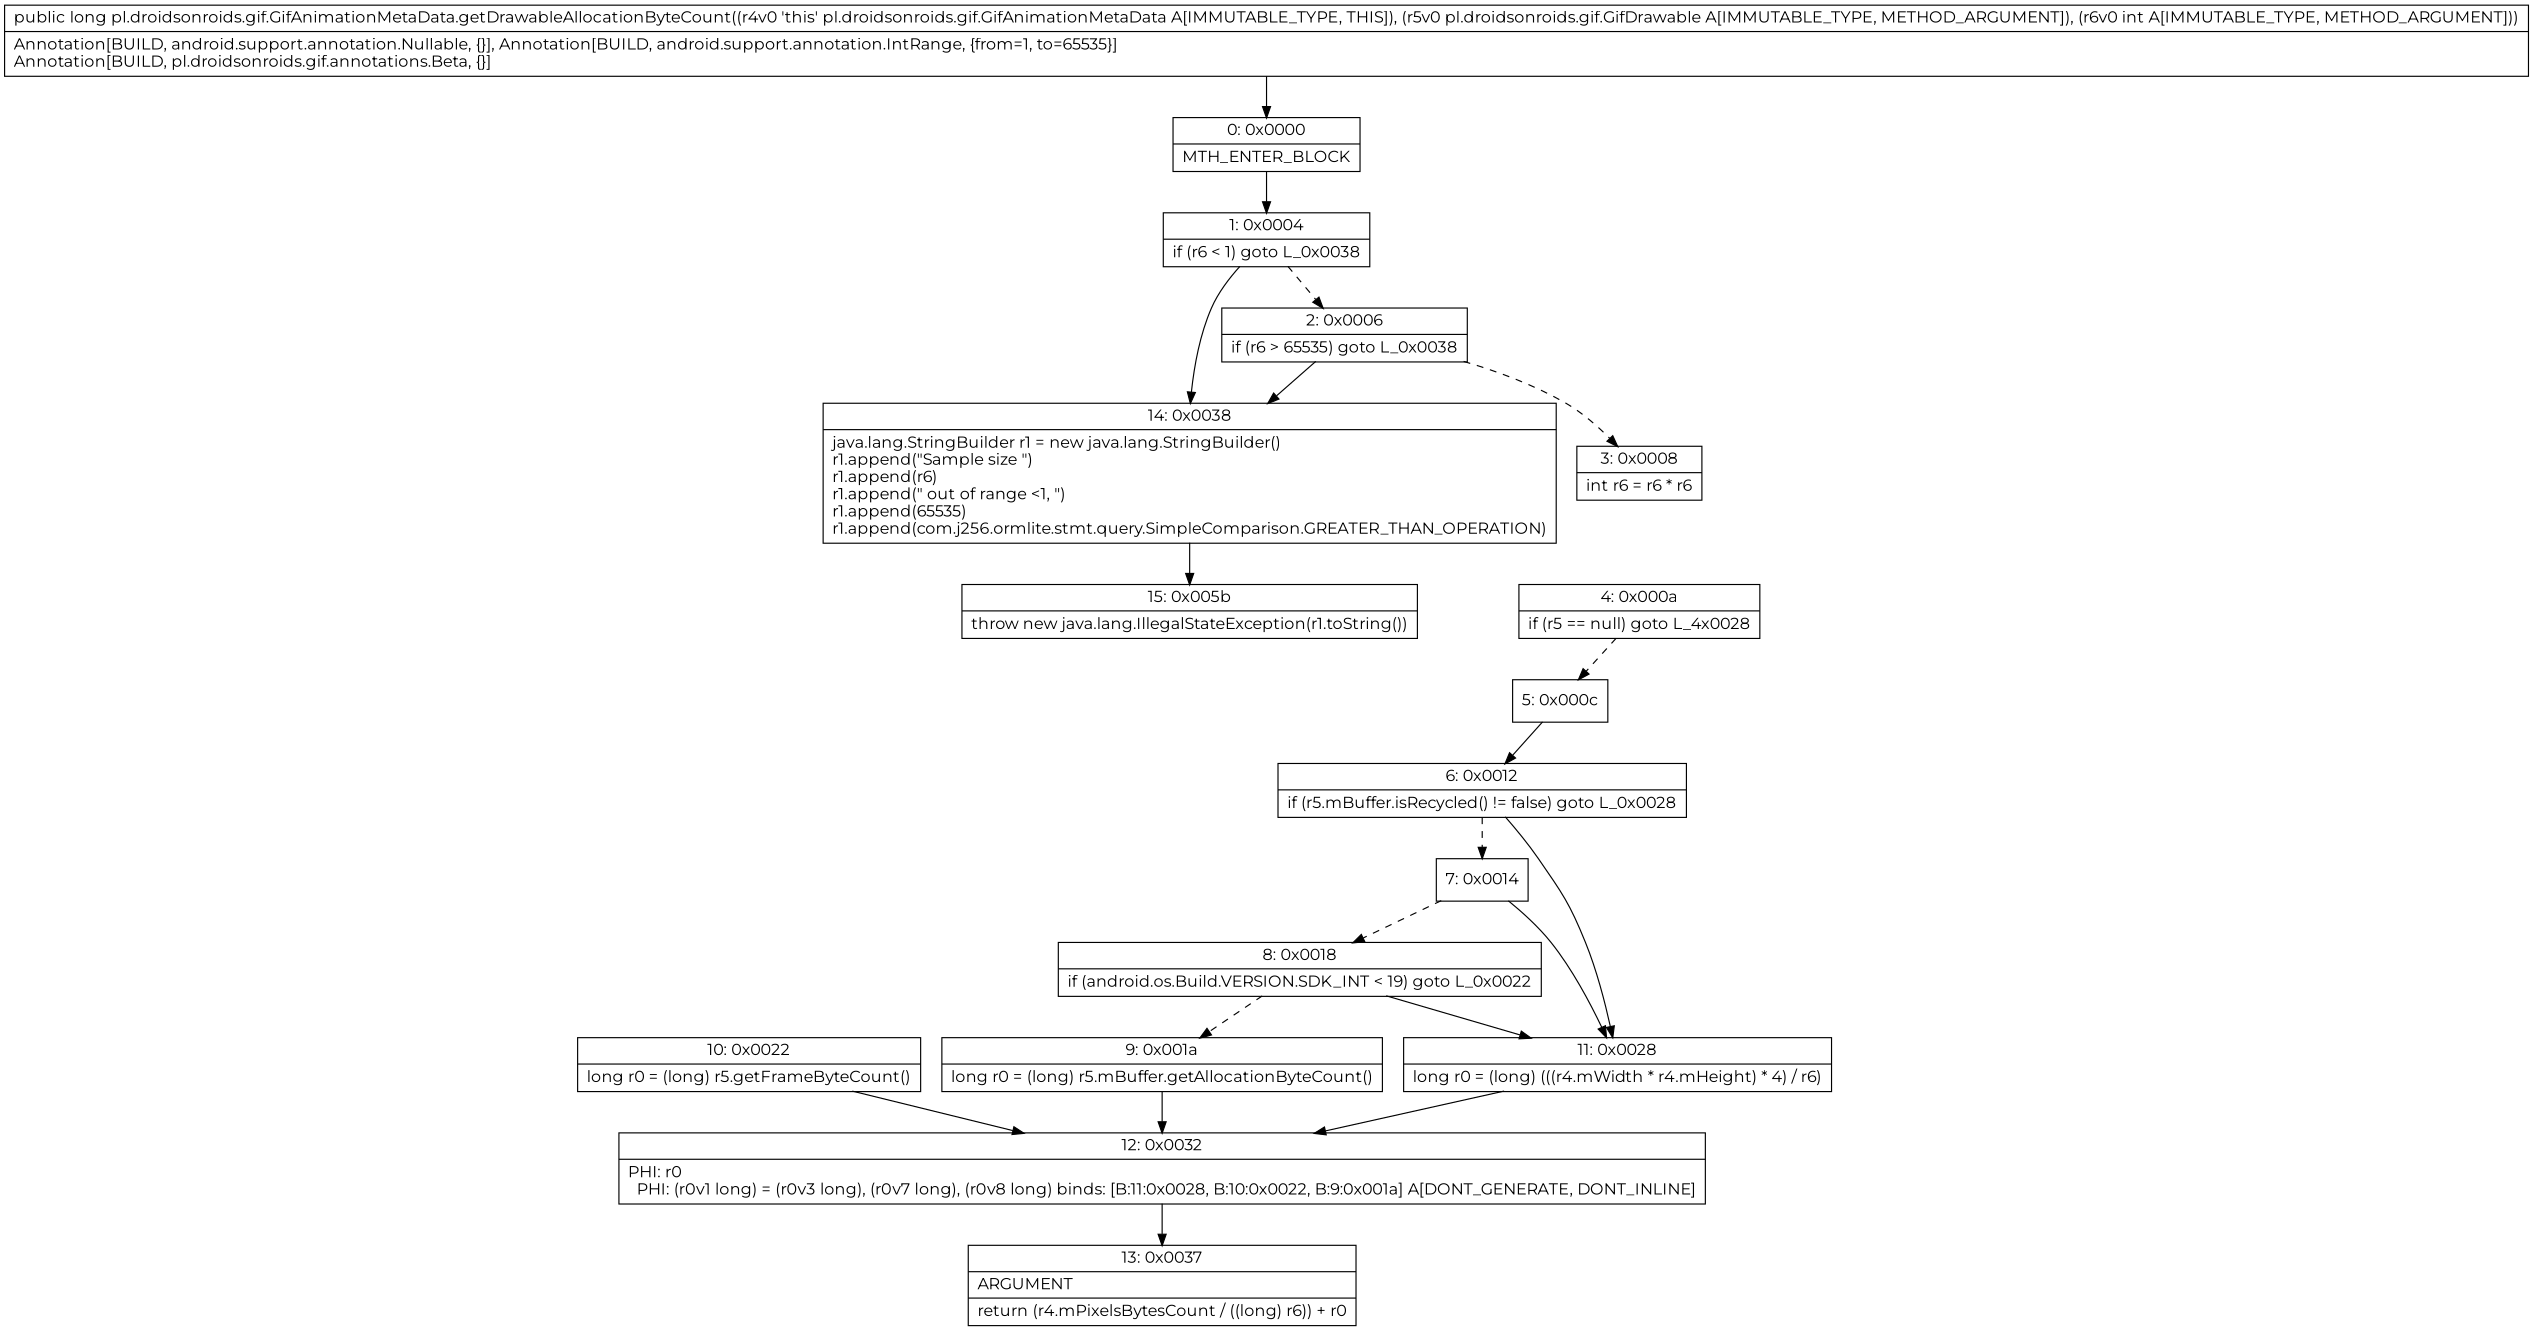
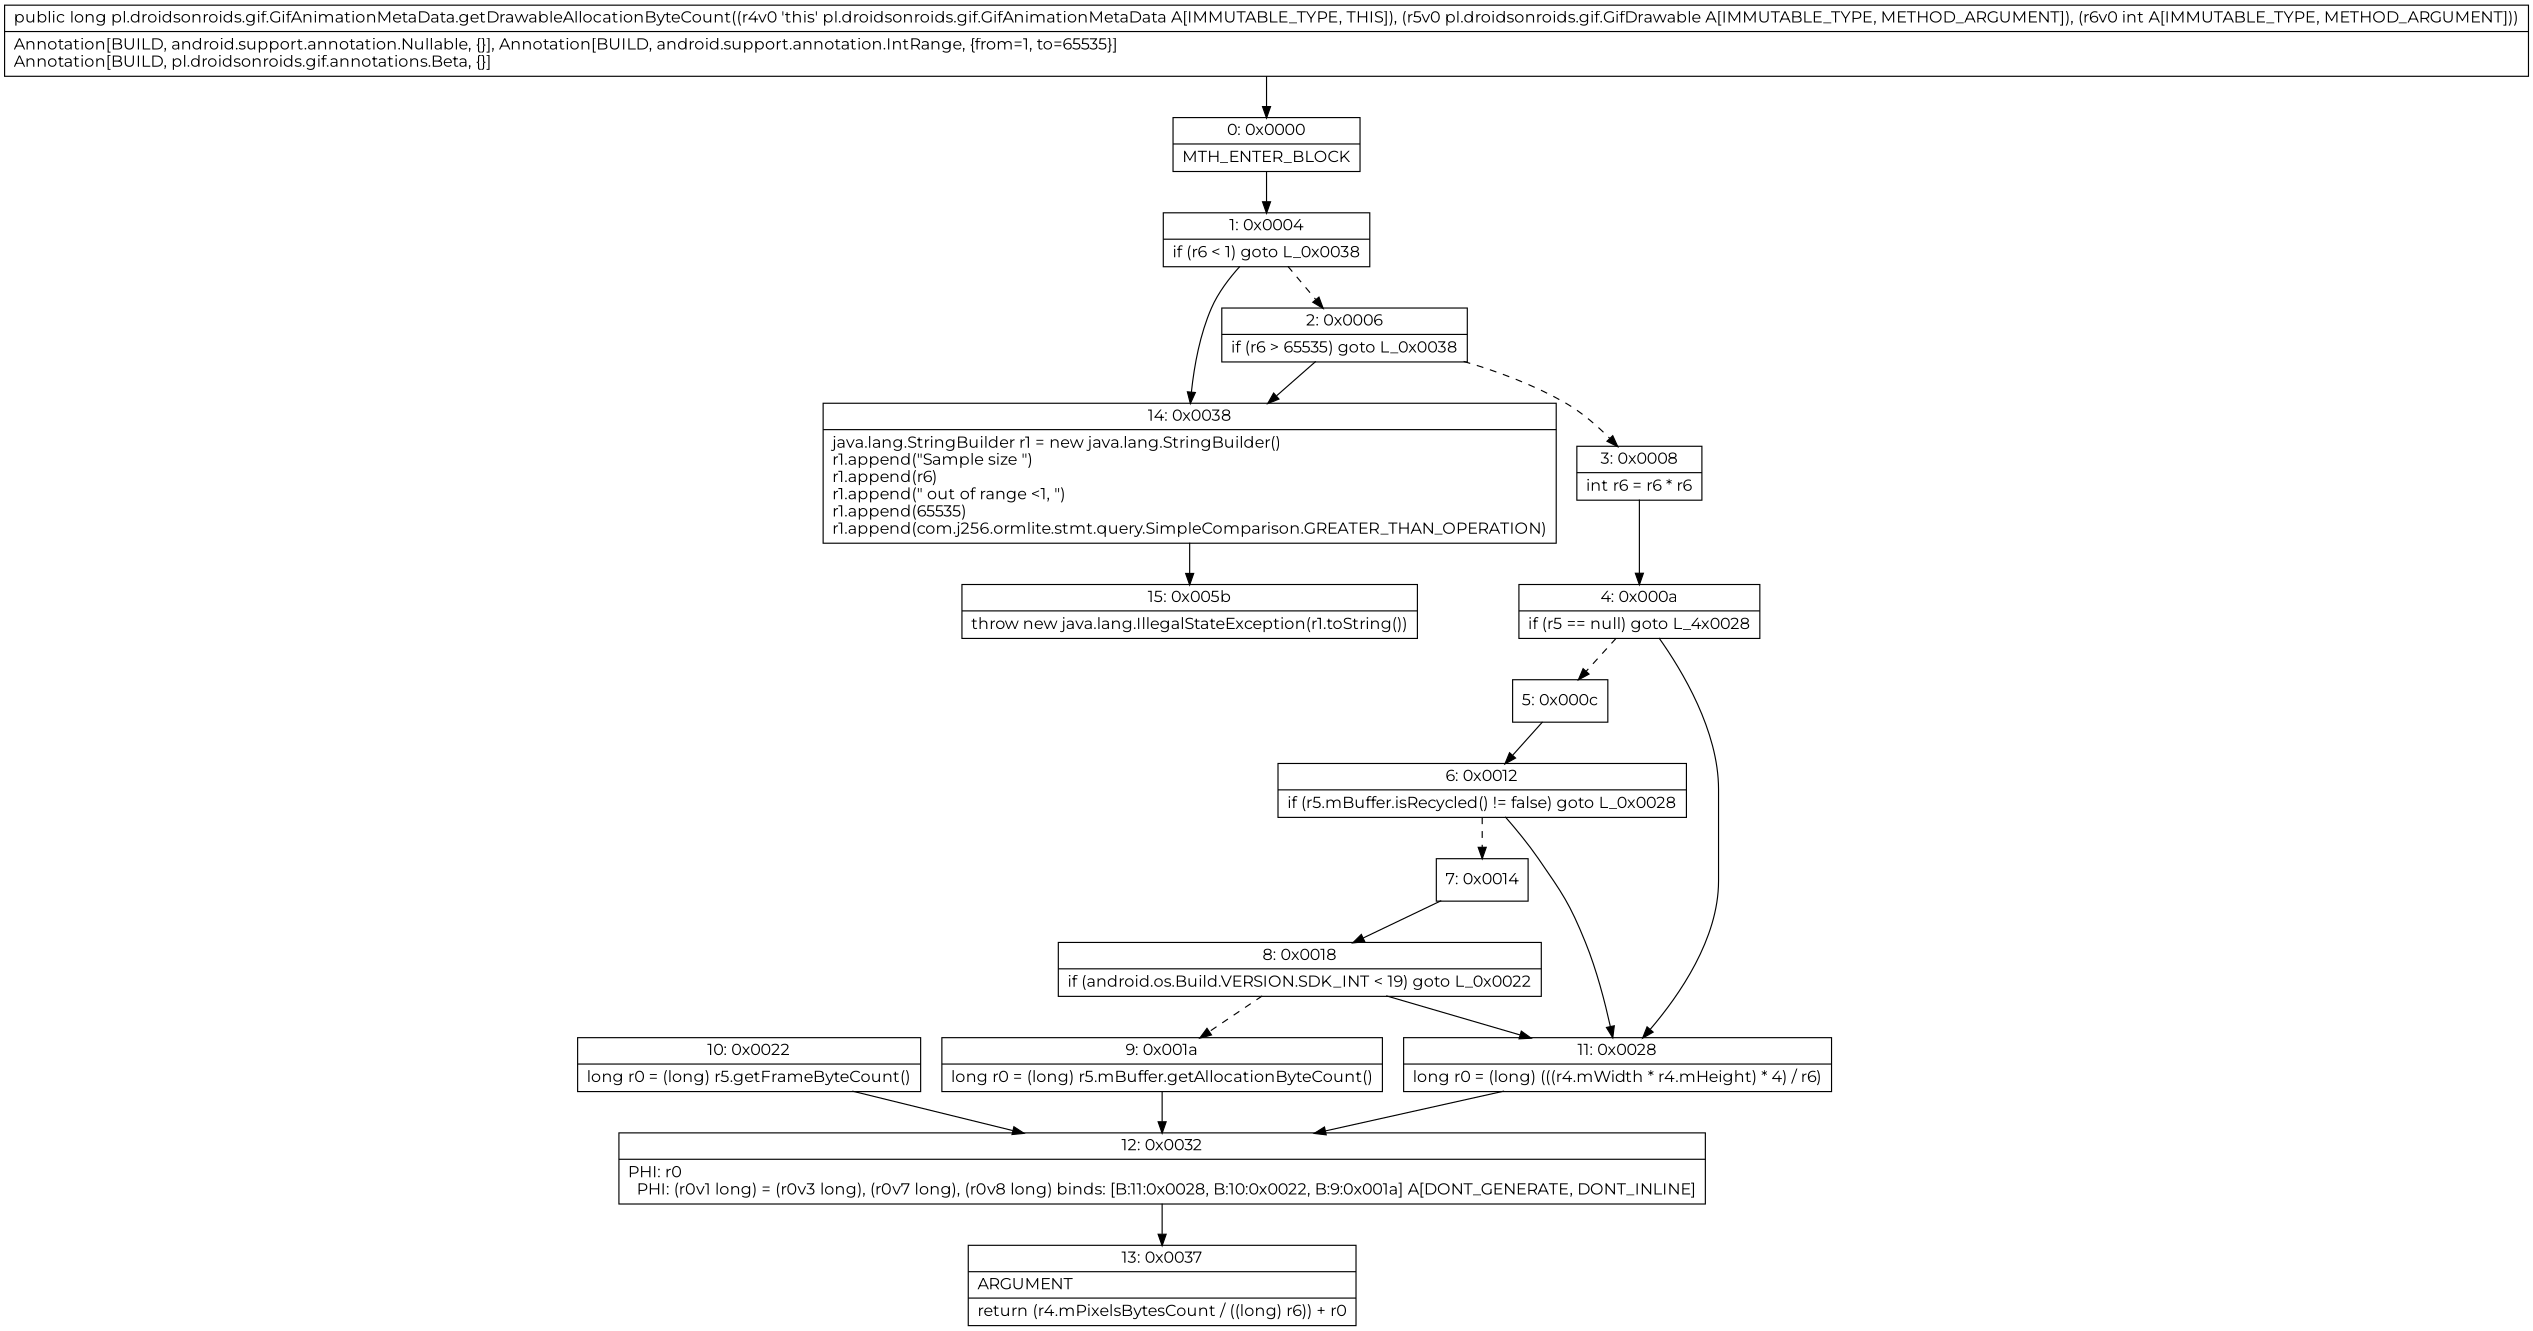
edge "3: 0x0008" -> "4: 0x000a": added
edge "7: 0x0014" -> "8: 0x0018": style dashed -> solid
edge "7: 0x0014" -> "11: 0x0028": now "4: 0x000a" -> "11: 0x0028"
